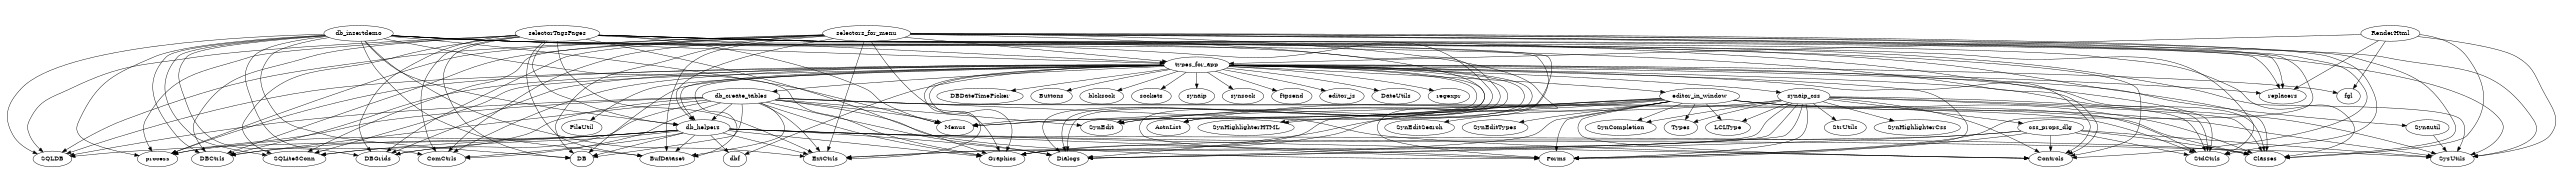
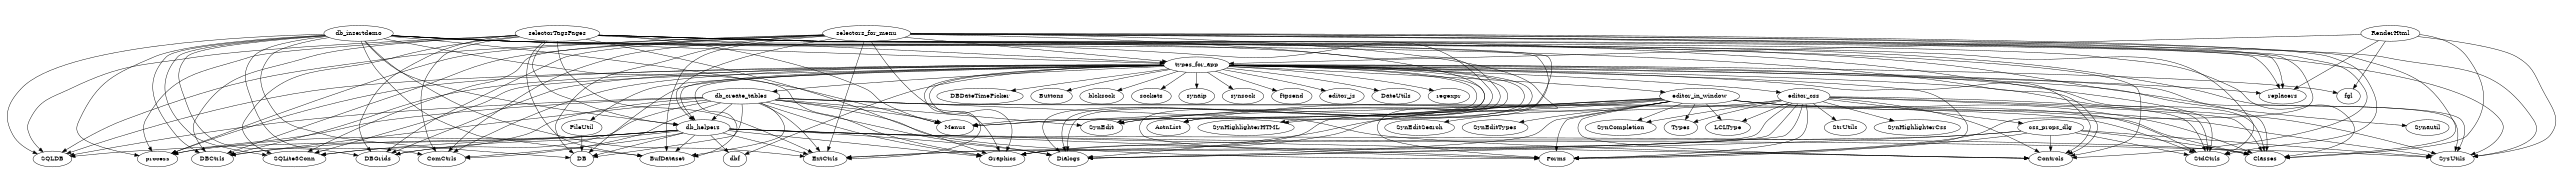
node "synaip_css": label "synaip_css" -> "editor_css"
edge "selectorTagsPages" -> "DB": now "FileUtil" -> "DB"
edge "Synautil" -> "SysUtils": now "types_for_app" -> "SysUtils"
